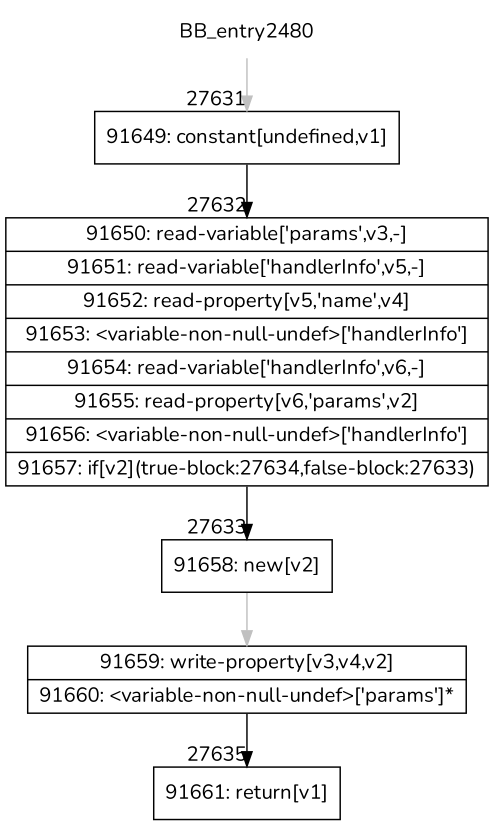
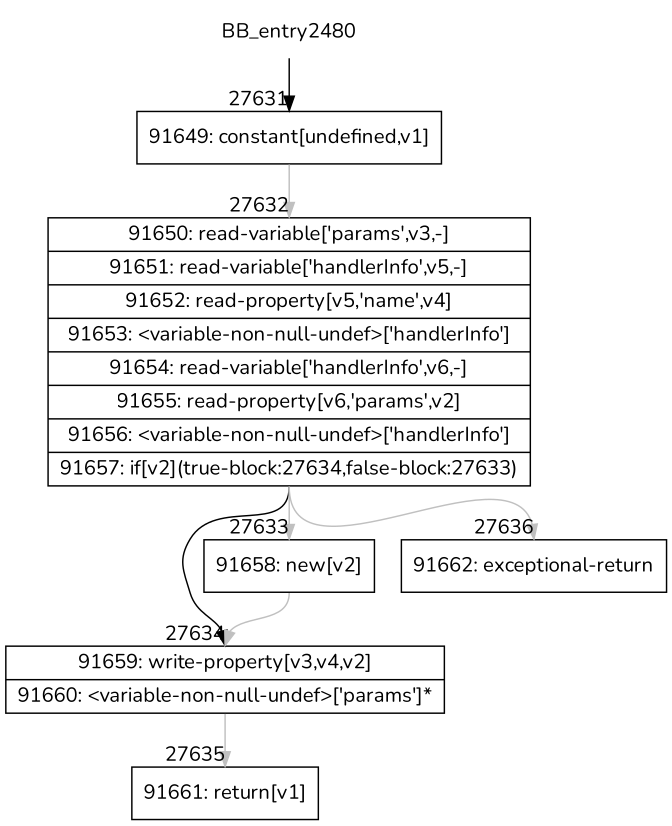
edge "BB_entry2480" -> "91649: constant[undefined,v1]": color gray -> black
edge "91649: constant[undefined,v1]" -> "91650: read-variable['params',v3,-]": color black -> gray
edge "91650: read-variable['params',v3,-]" -> "91658: new[v2]": color black -> gray
edge "91650: read-variable['params',v3,-]" -> "91659: write-property[v3,v4,v2]": added
node "91662: exceptional-return": added
edge "91659: write-property[v3,v4,v2]" -> "91661: return[v1]": color black -> gray
